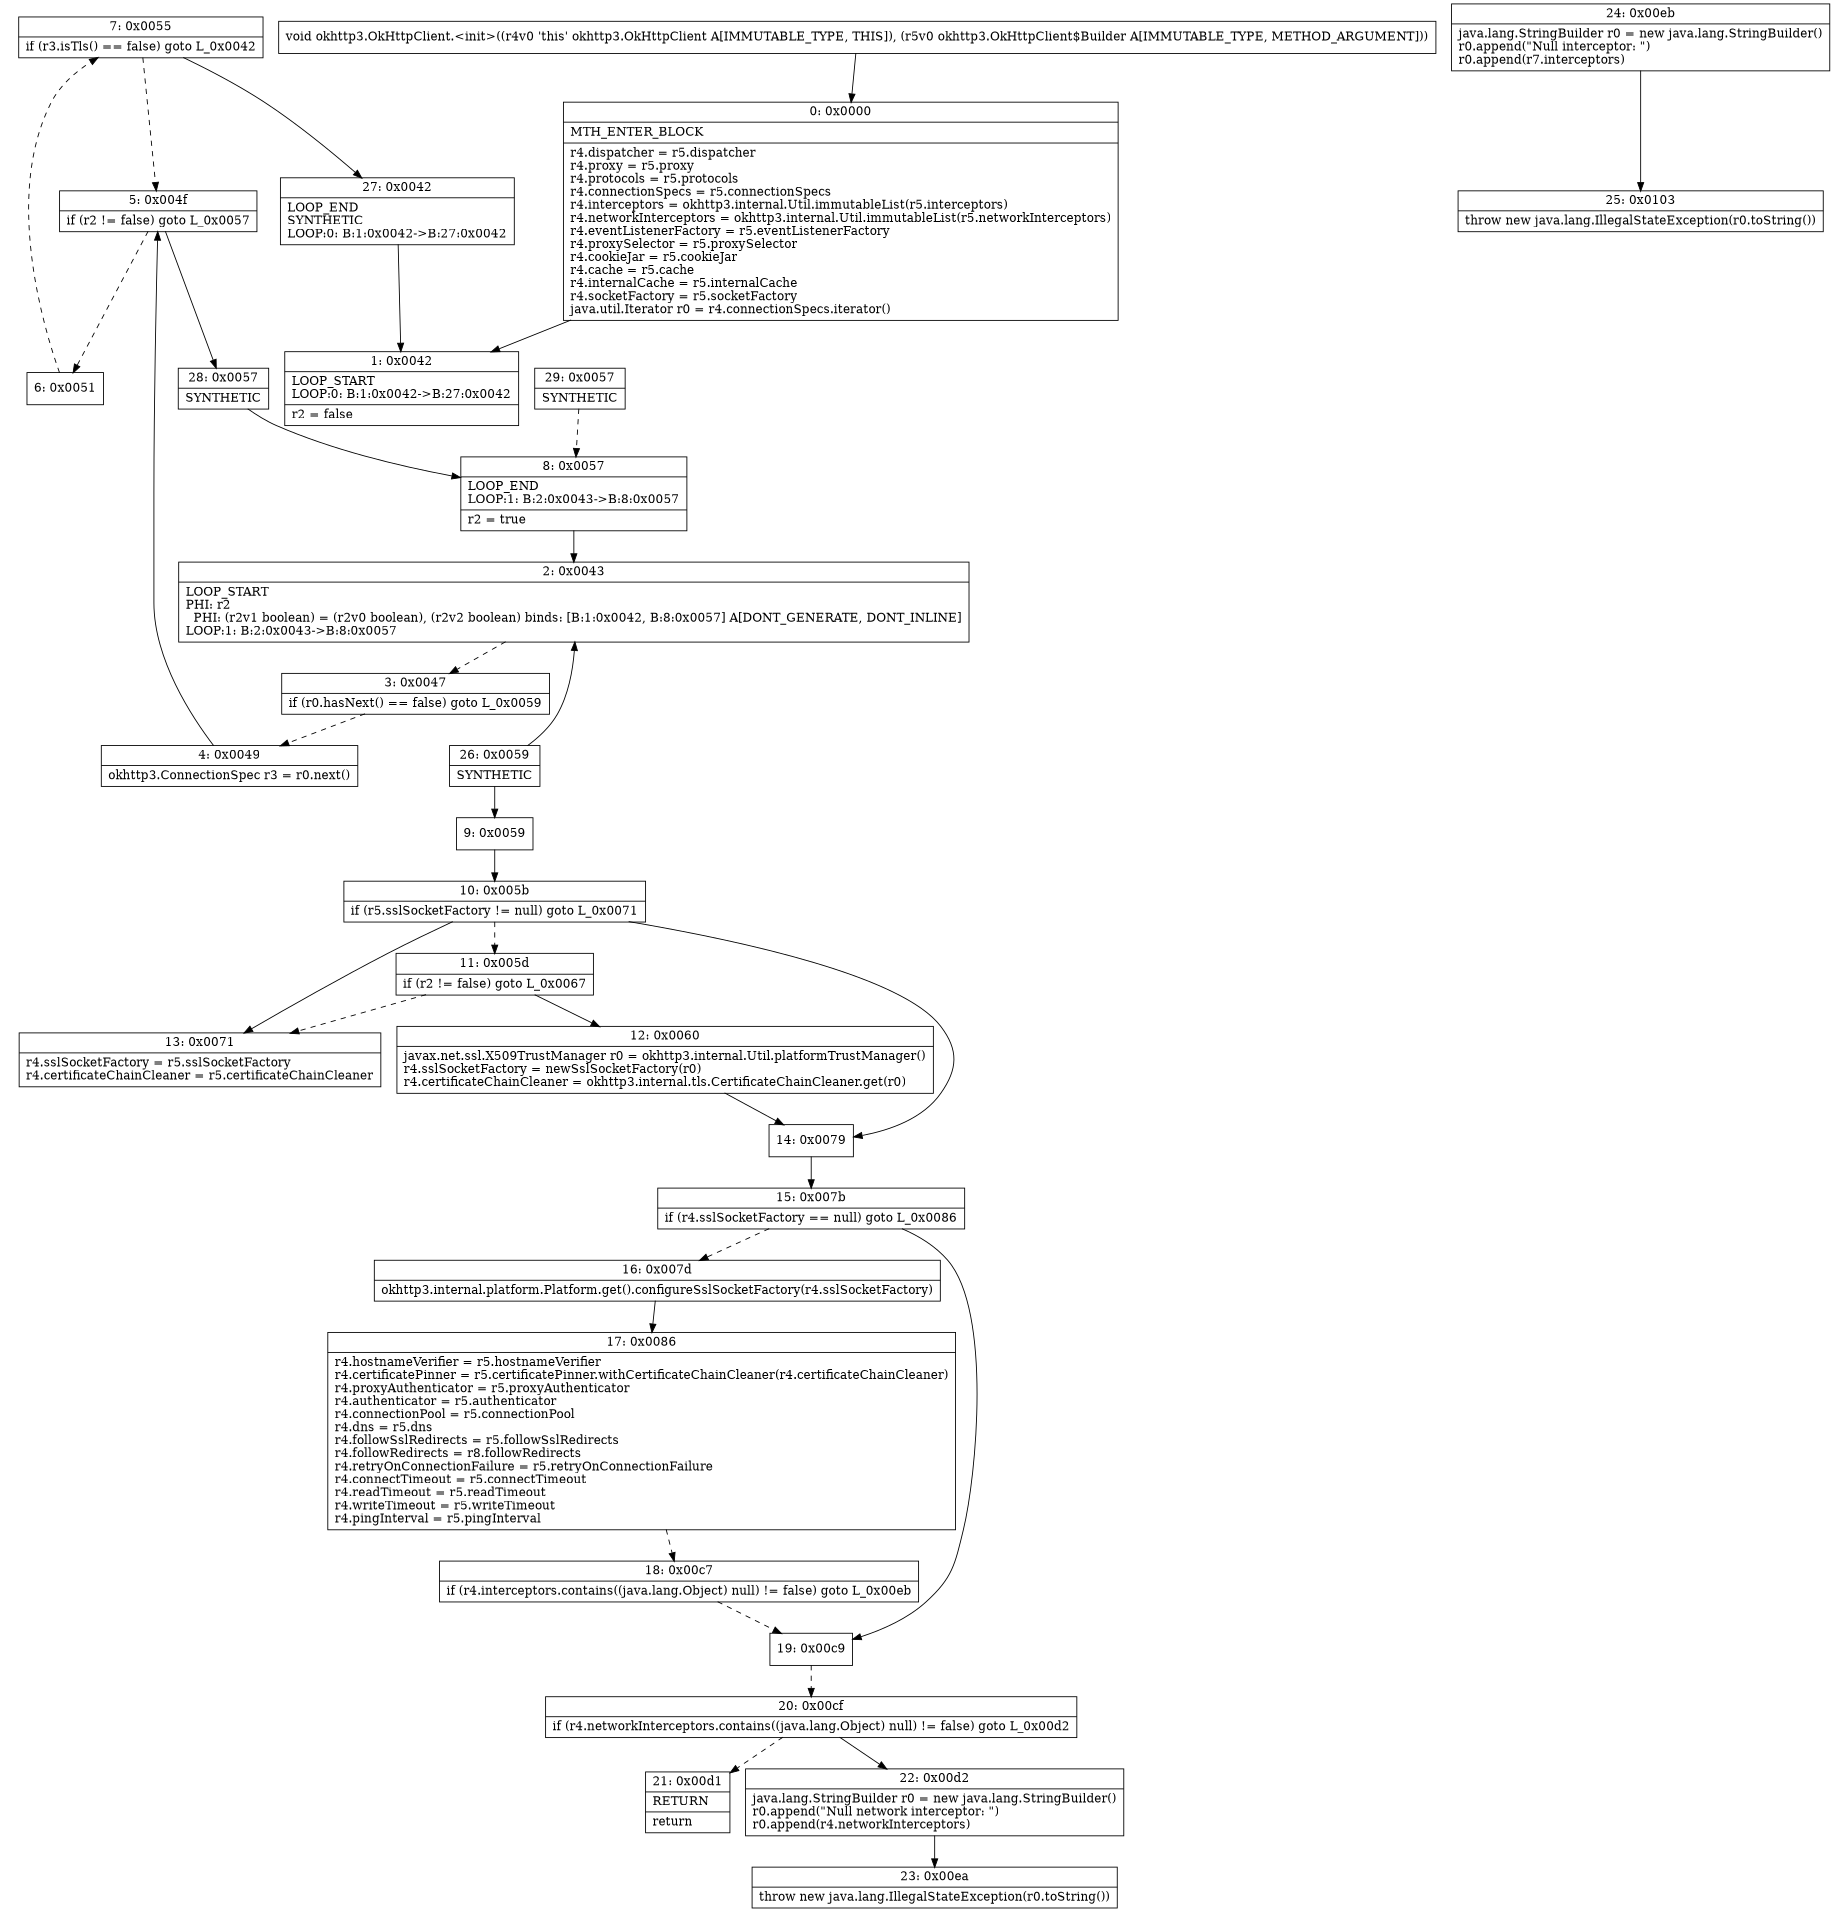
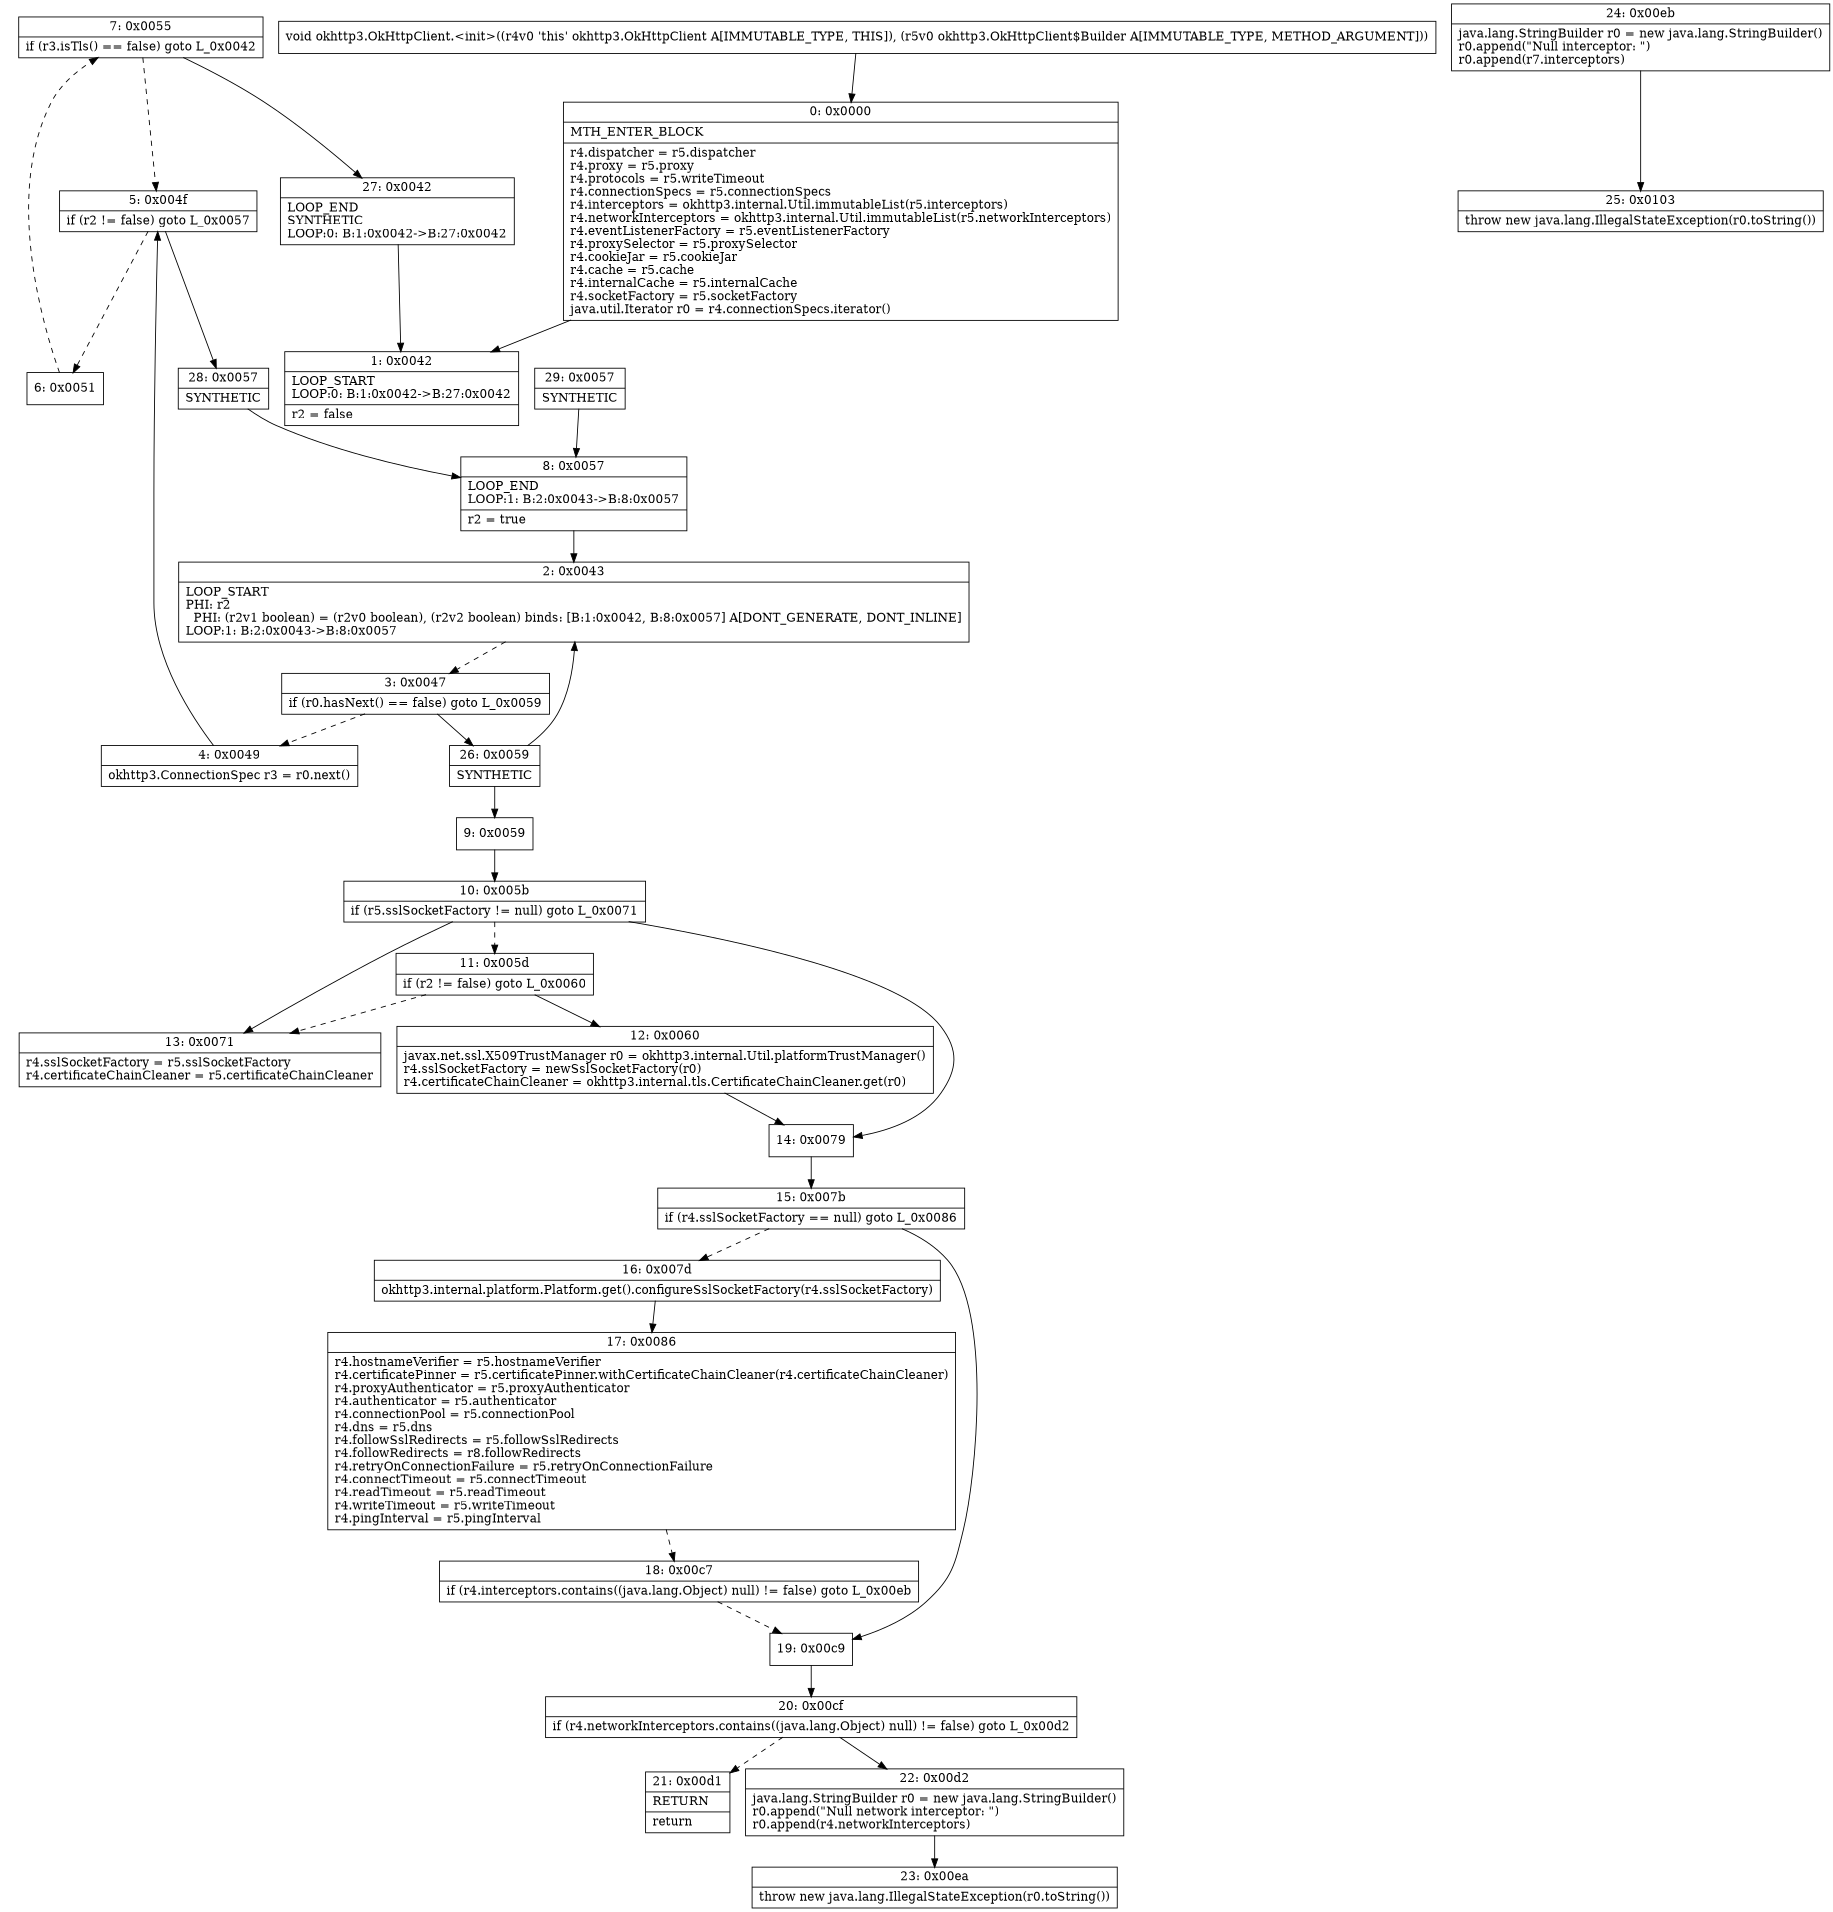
node "0: 0x0000": text "r4.protocols = r5.protocols" -> "r4.protocols = r5.writeTimeout"
edge "29: 0x0057" -> "8: 0x0057": style dashed -> solid
edge "3: 0x0047" -> "26: 0x0059": added
node "11: 0x005d": text "if (r2 != false) goto L_0x0067" -> "if (r2 != false) goto L_0x0060"
edge "19: 0x00c9" -> "20: 0x00cf": style dashed -> solid
